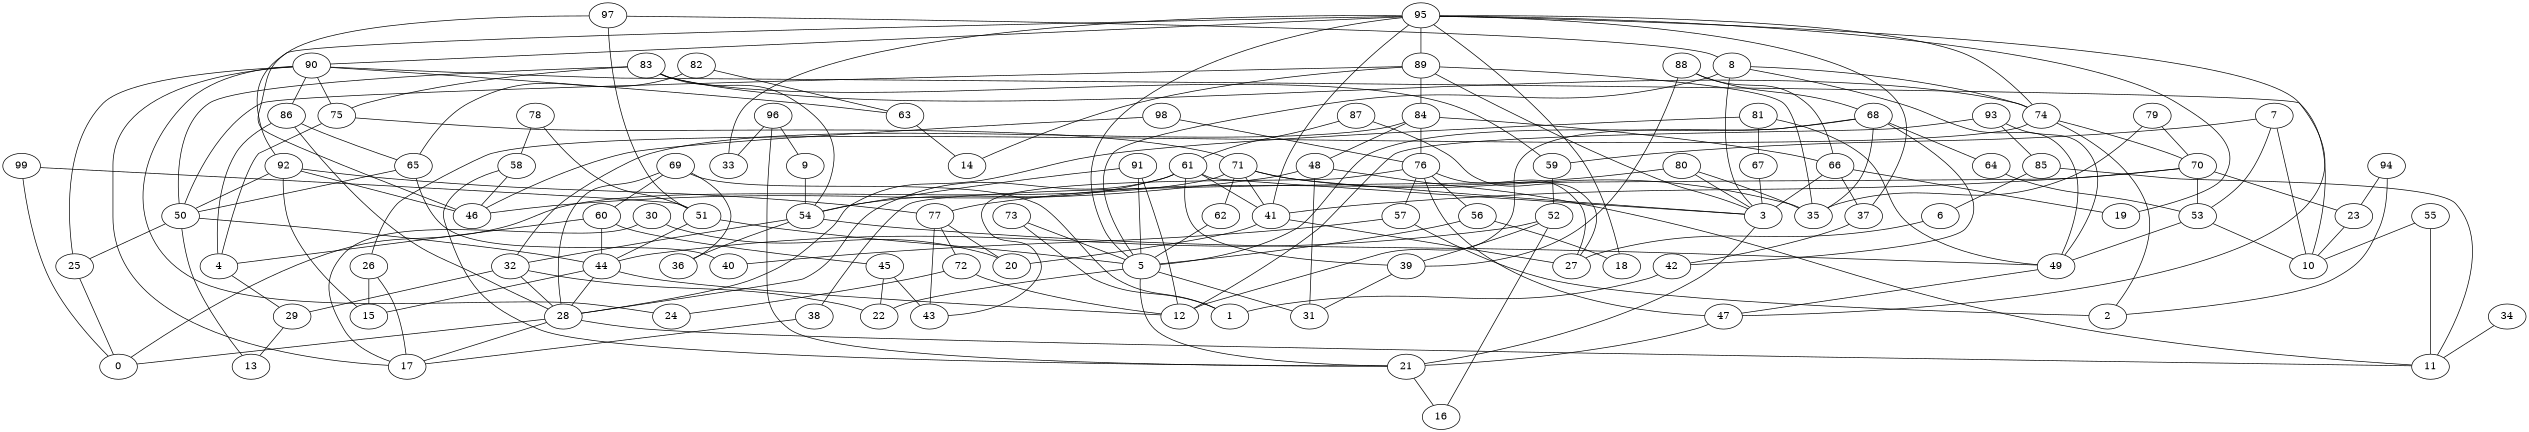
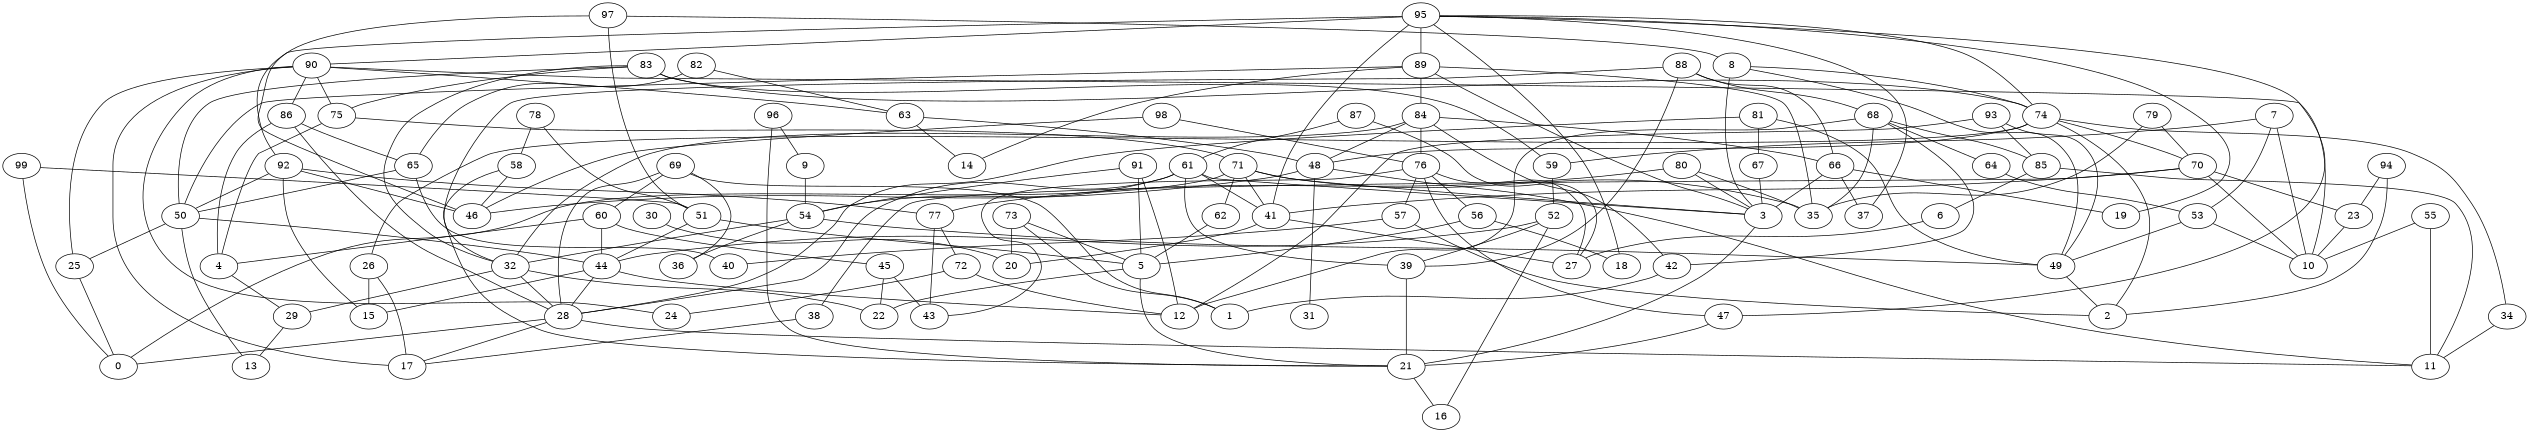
edge "95" -- "5": removed
edge "88" -- "32": added
edge "8" -- "5": removed
edge "83" -- "54": now "83" -- "32"
edge "63" -- "48": added
edge "68" -- "5": now "68" -- "85"
edge "74" -- "34": added
edge "74" -- "48": added
node "33": removed
edge "70" -- "53": now "70" -- "10"
edge "30" -- "17": removed
edge "77" -- "20": now "73" -- "20"
edge "37" -- "42": now "84" -- "42"
edge "5" -- "31": removed
edge "39" -- "31": now "39" -- "21"
edge "49" -- "47": now "49" -- "2"
